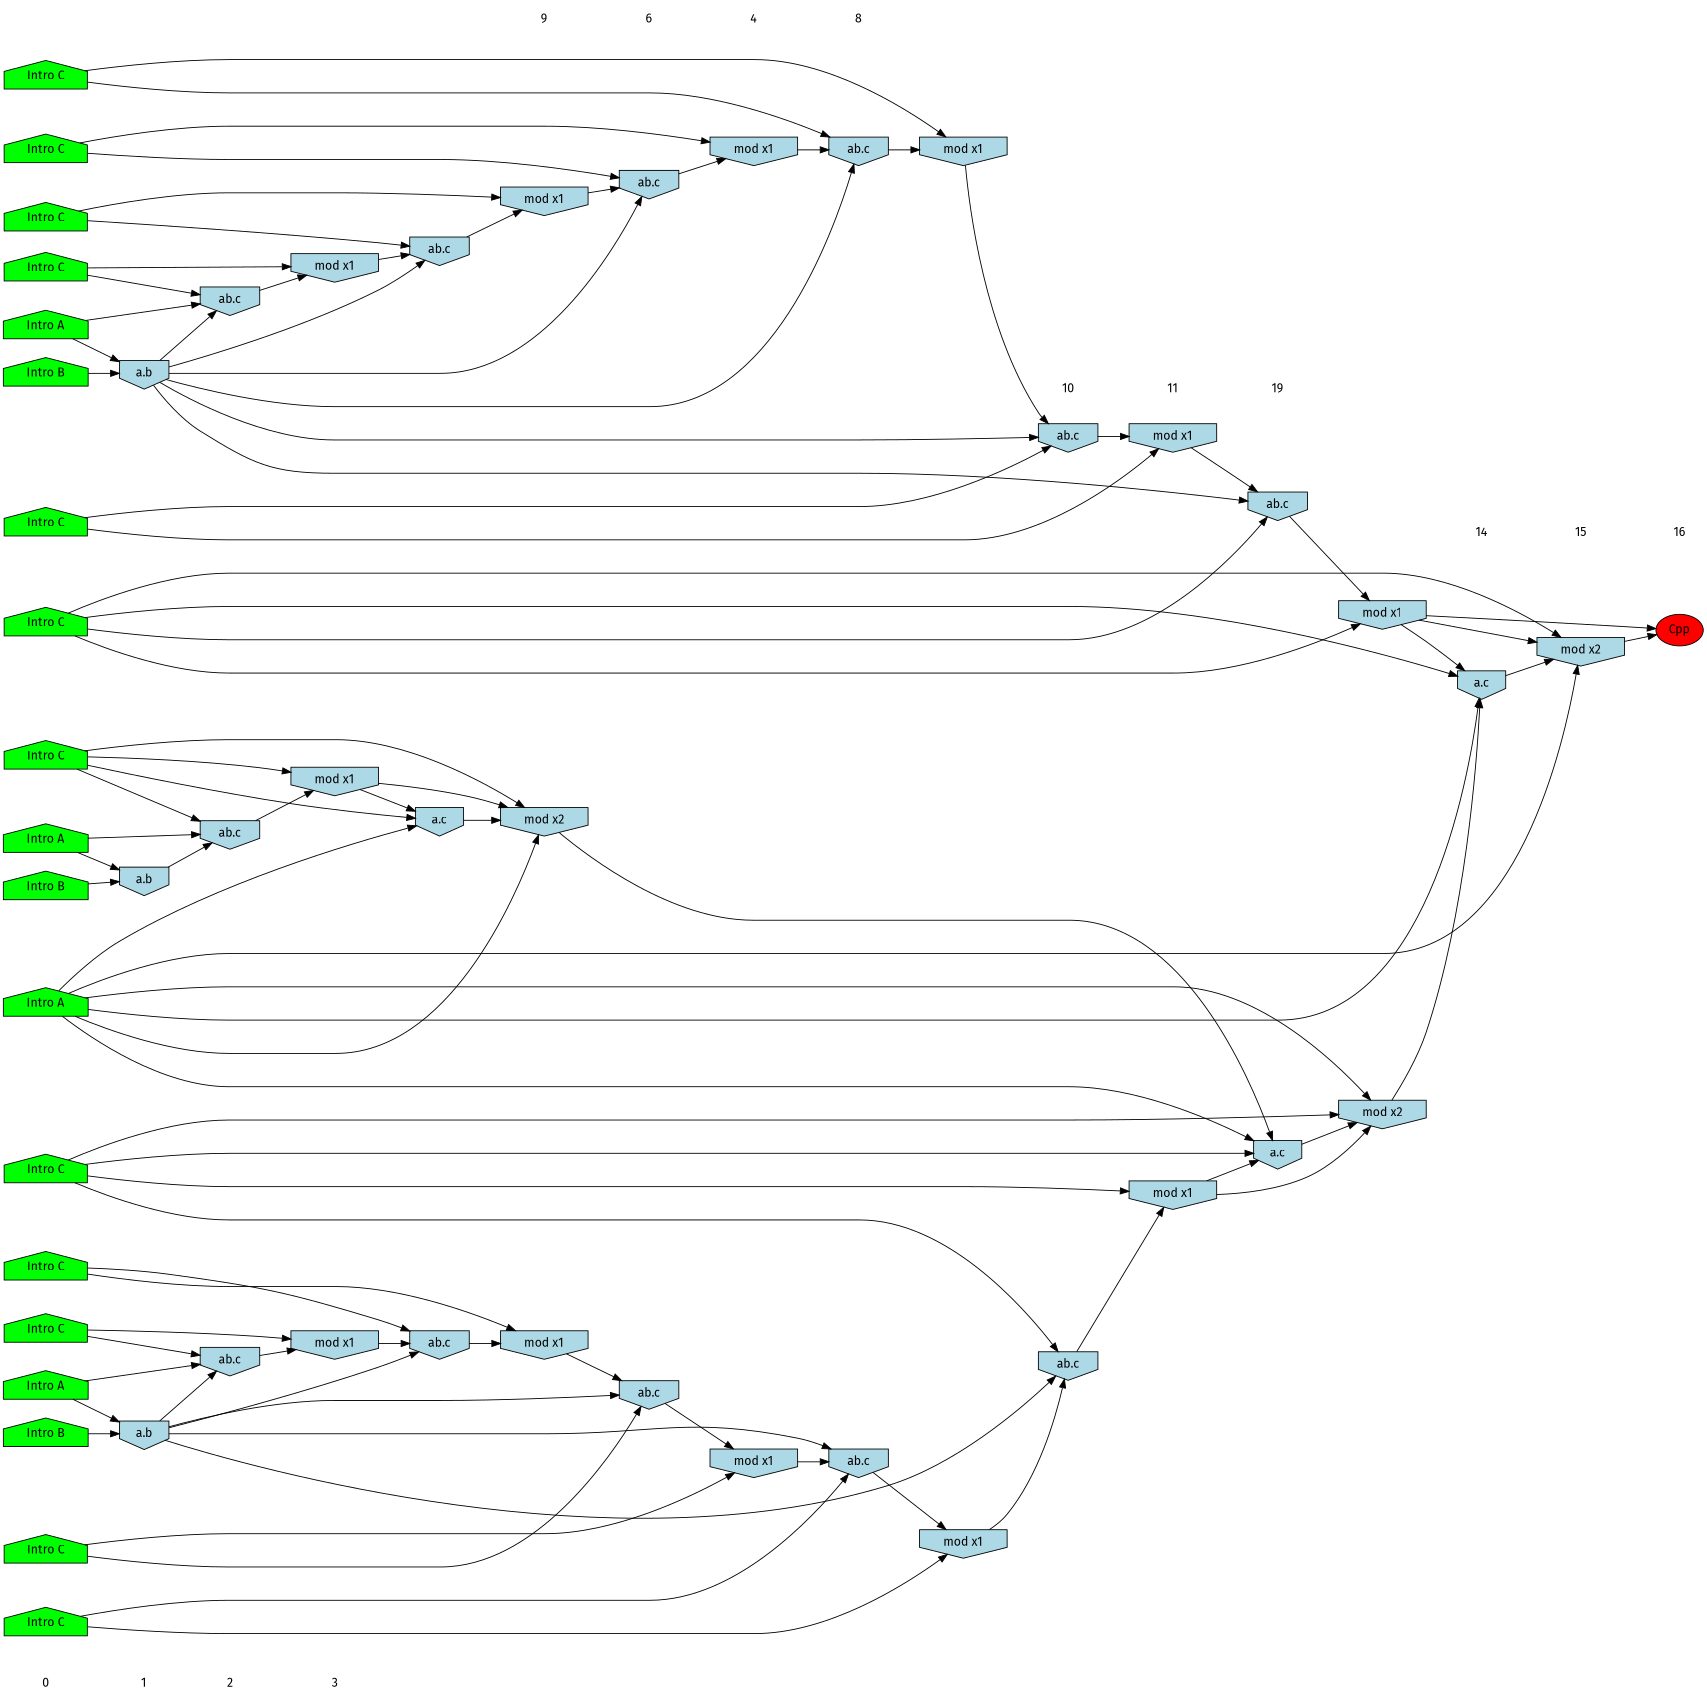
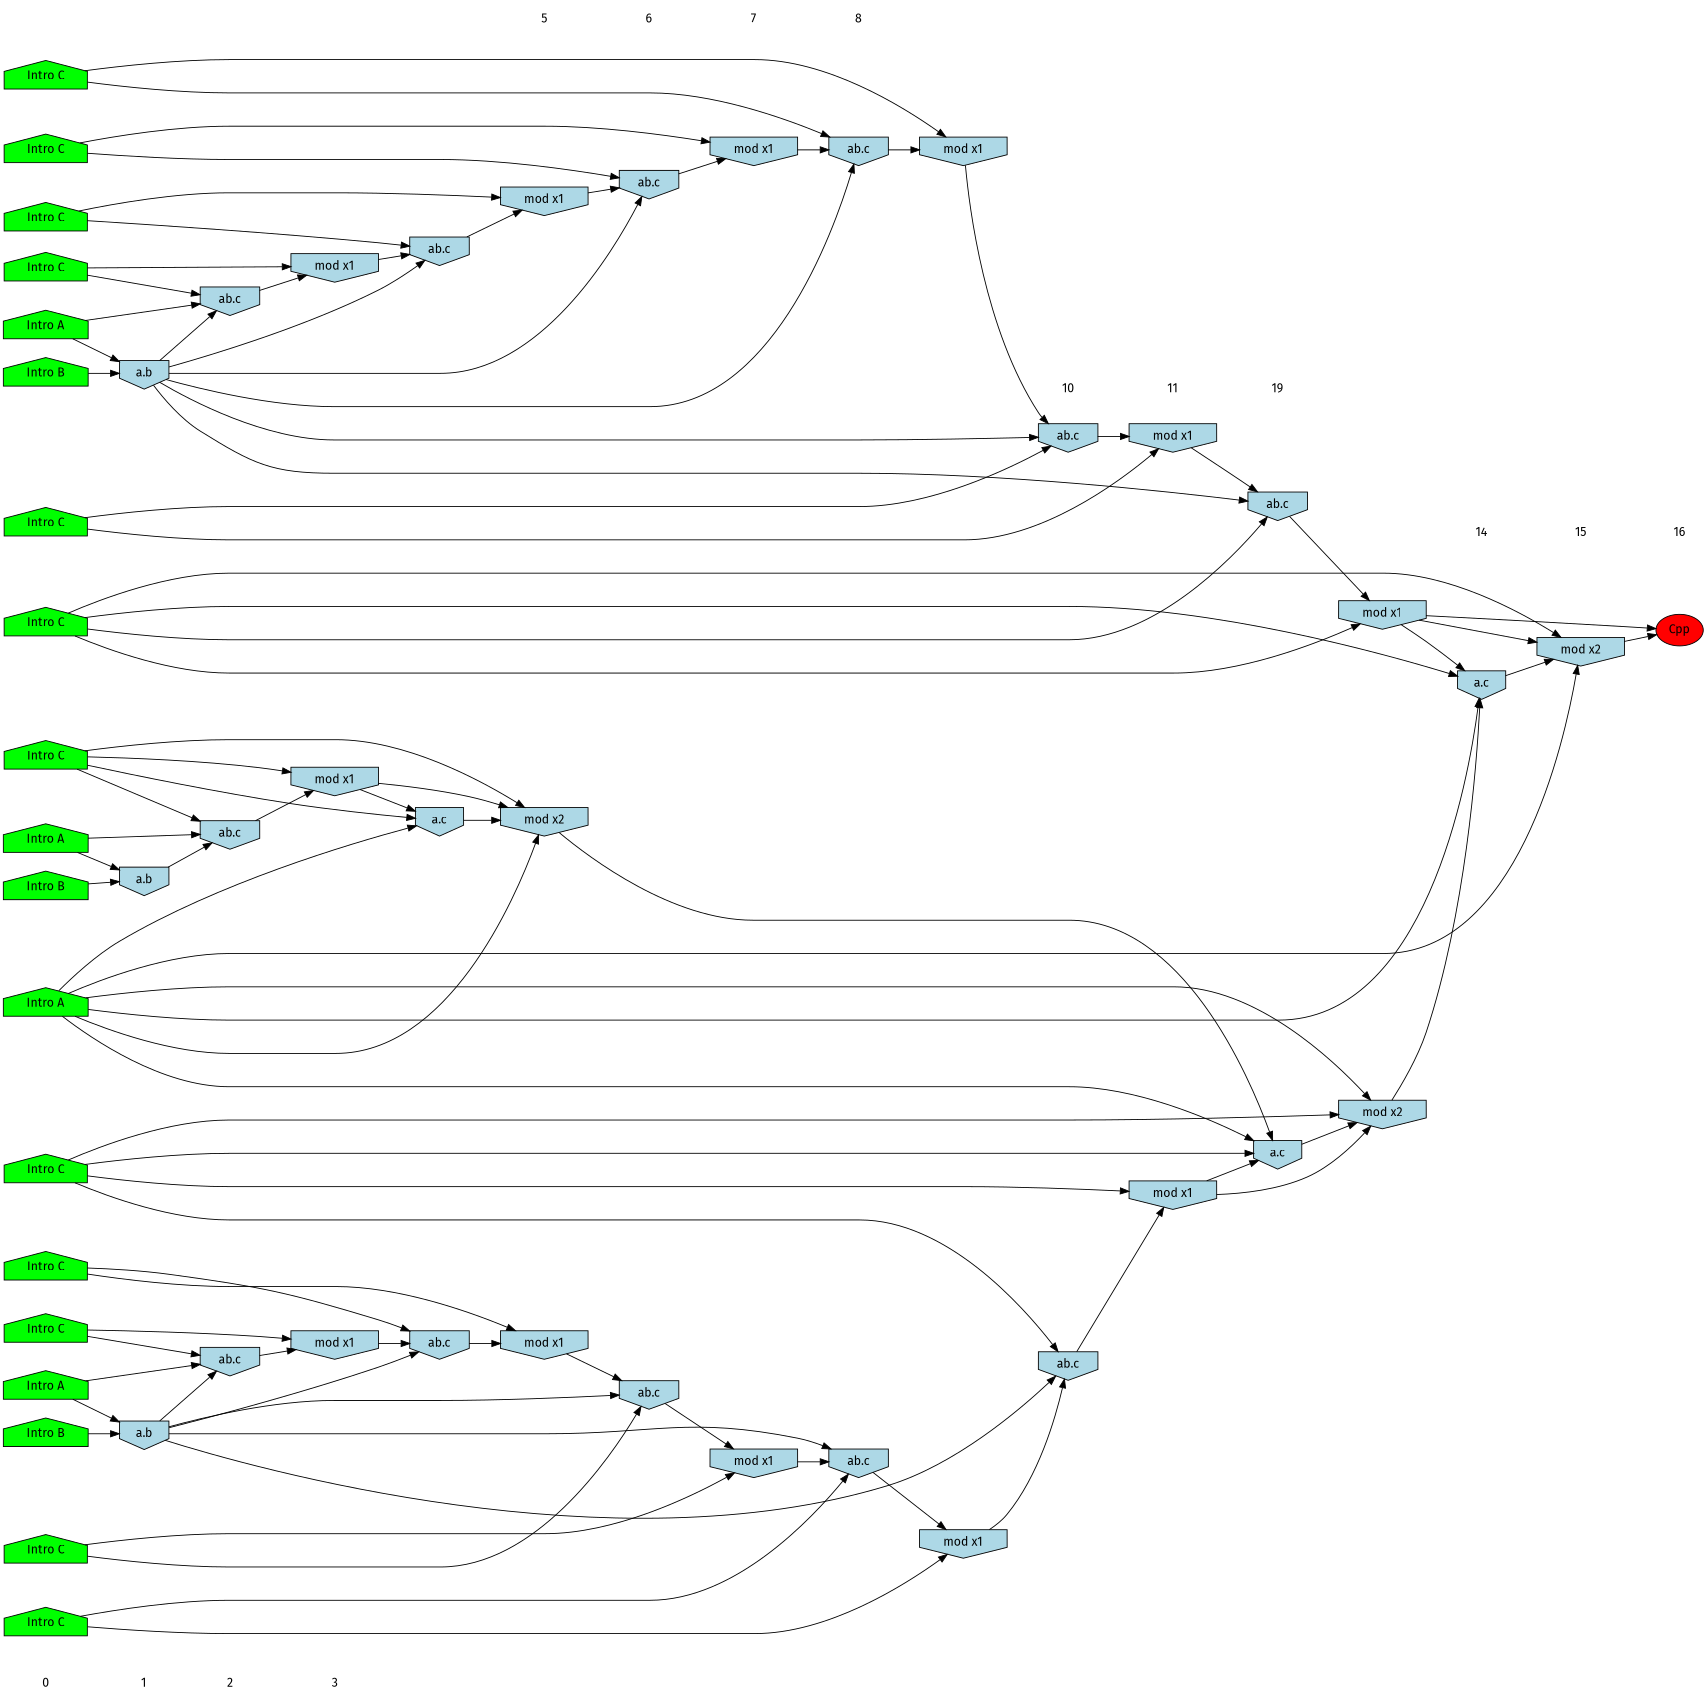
node "9": label "9" -> "5"
node "4": label "4" -> "7"
